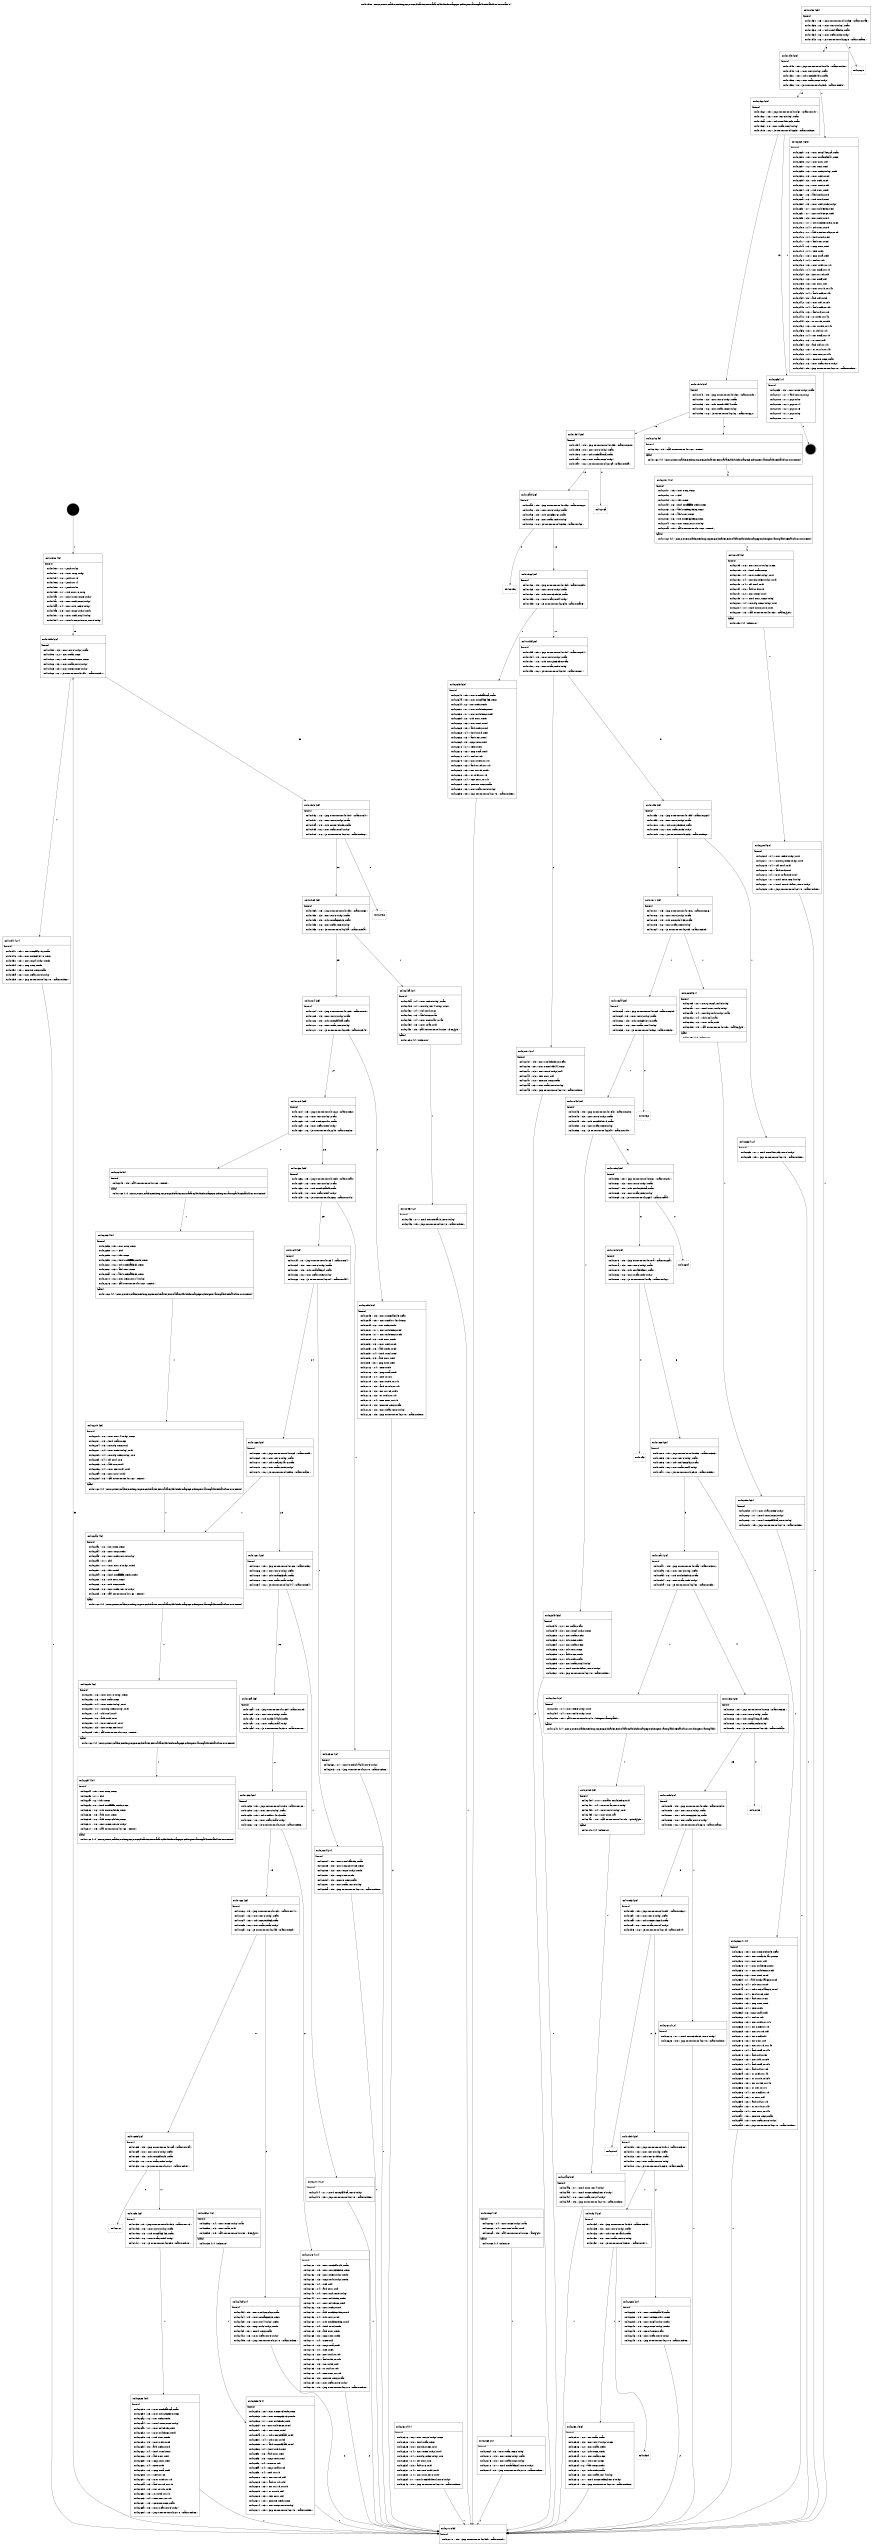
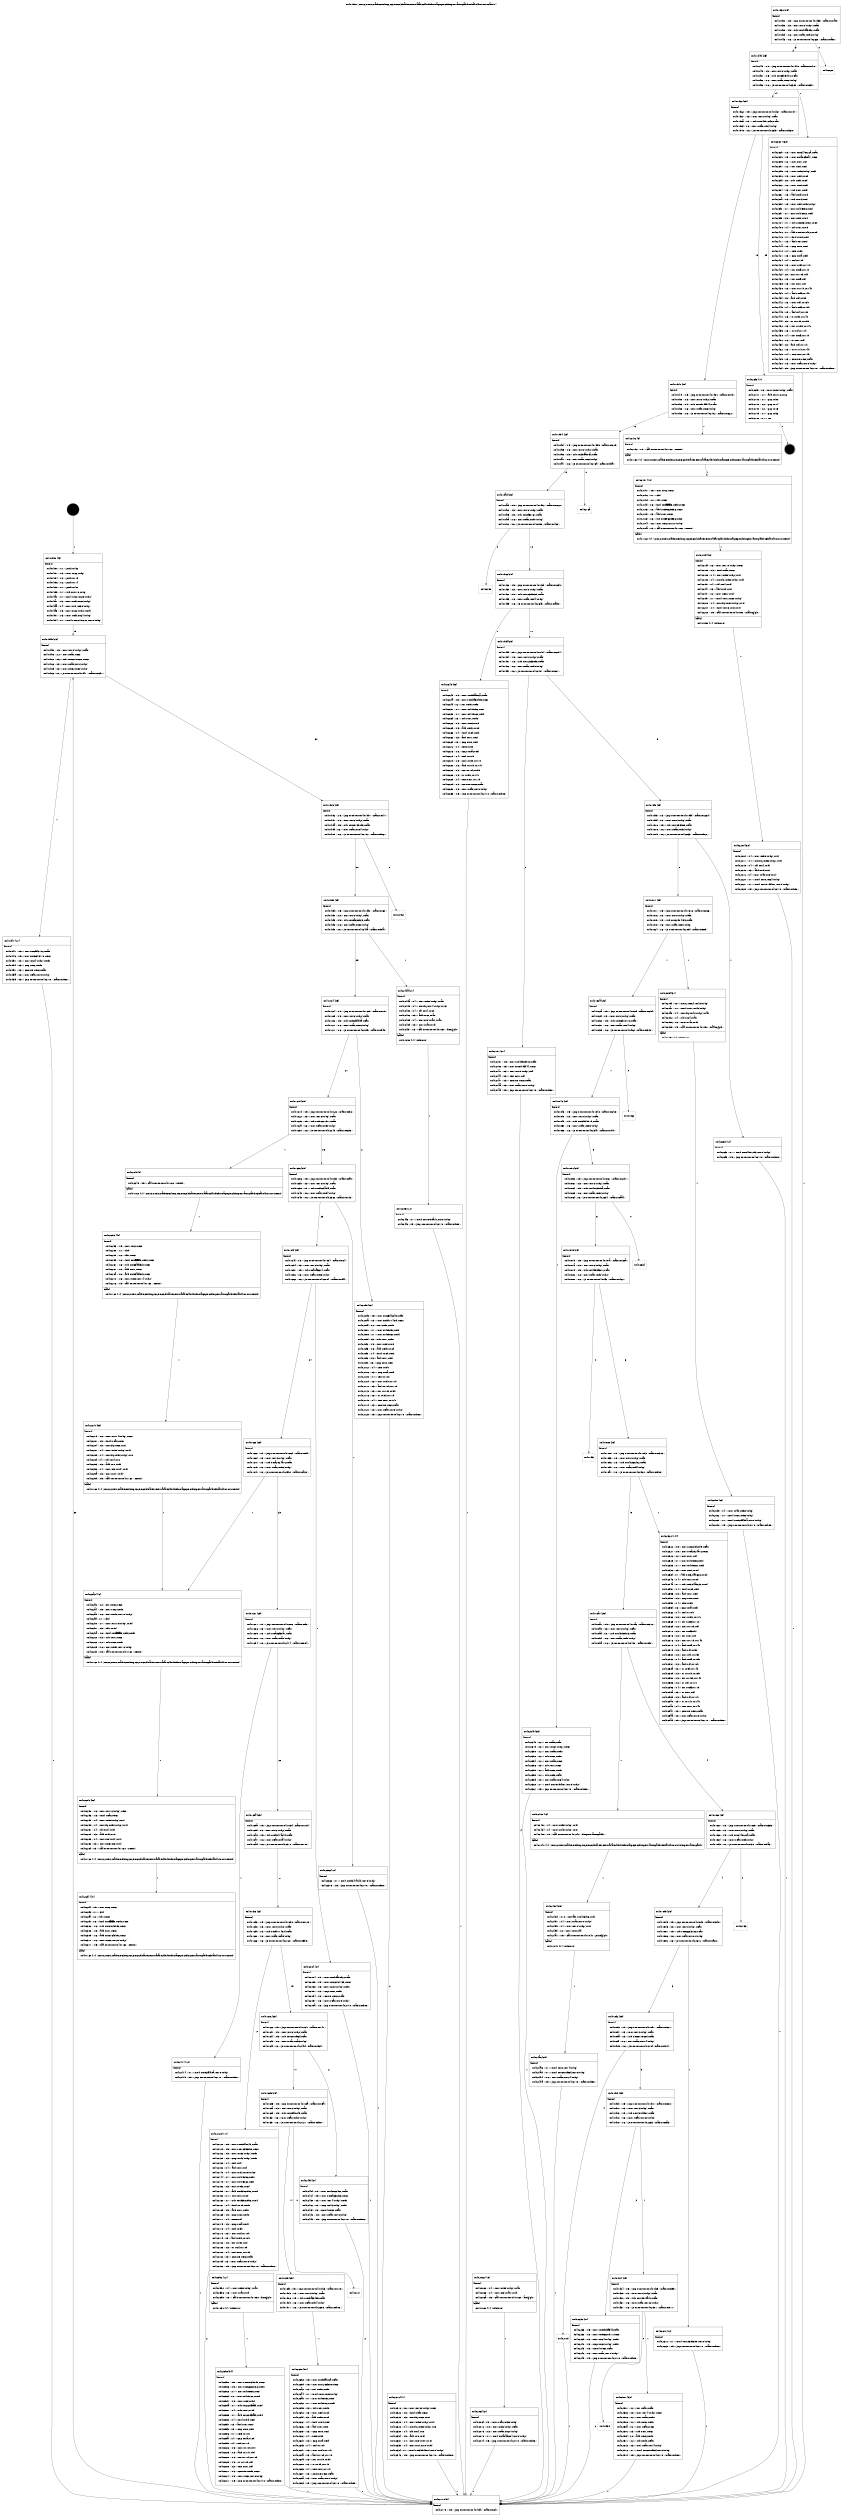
edge "0x401d62 [25]" -> "0x4026fe [17]": label " 1" -> " 25"
edge "0x401ec0 [25]" -> "0x401ed9 [25]": label " 25" -> " 4"
edge "0x402522 [144]" -> "0x402778 [5]": now "0x40270f" -> "0x402778 [5]"
